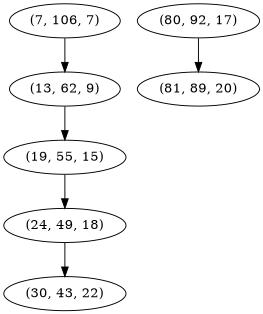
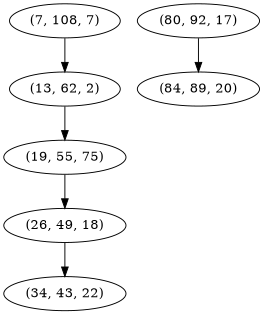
node "(7, 106, 7)": label "(7, 106, 7)" -> "(7, 108, 7)"
node "(13, 62, 9)": label "(13, 62, 9)" -> "(13, 62, 2)"
node "(81, 89, 20)": label "(81, 89, 20)" -> "(84, 89, 20)"
node "(19, 55, 15)": label "(19, 55, 15)" -> "(19, 55, 75)"
node "(24, 49, 18)": label "(24, 49, 18)" -> "(26, 49, 18)"
node "(30, 43, 22)": label "(30, 43, 22)" -> "(34, 43, 22)"
